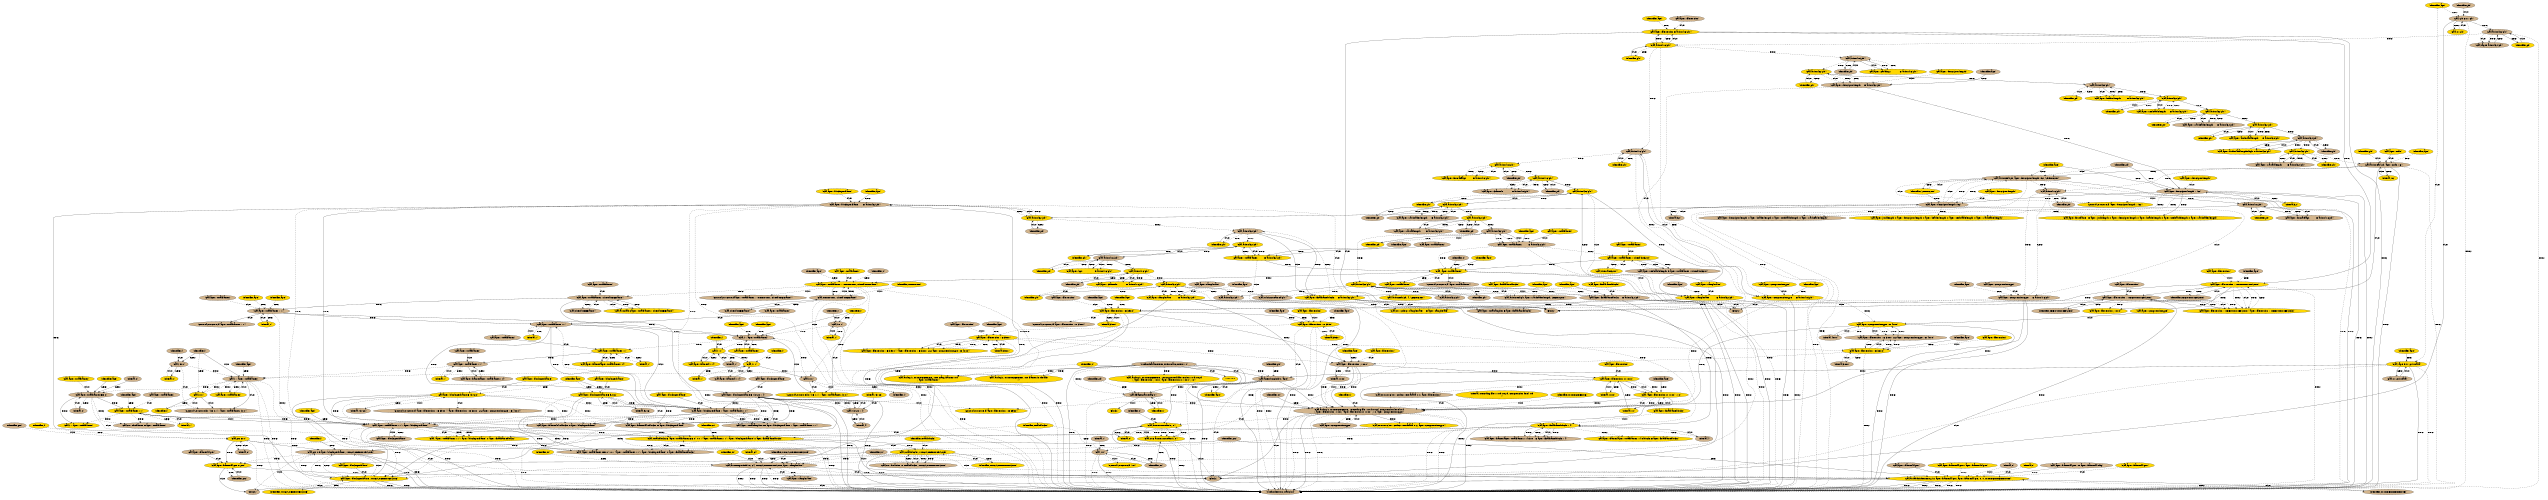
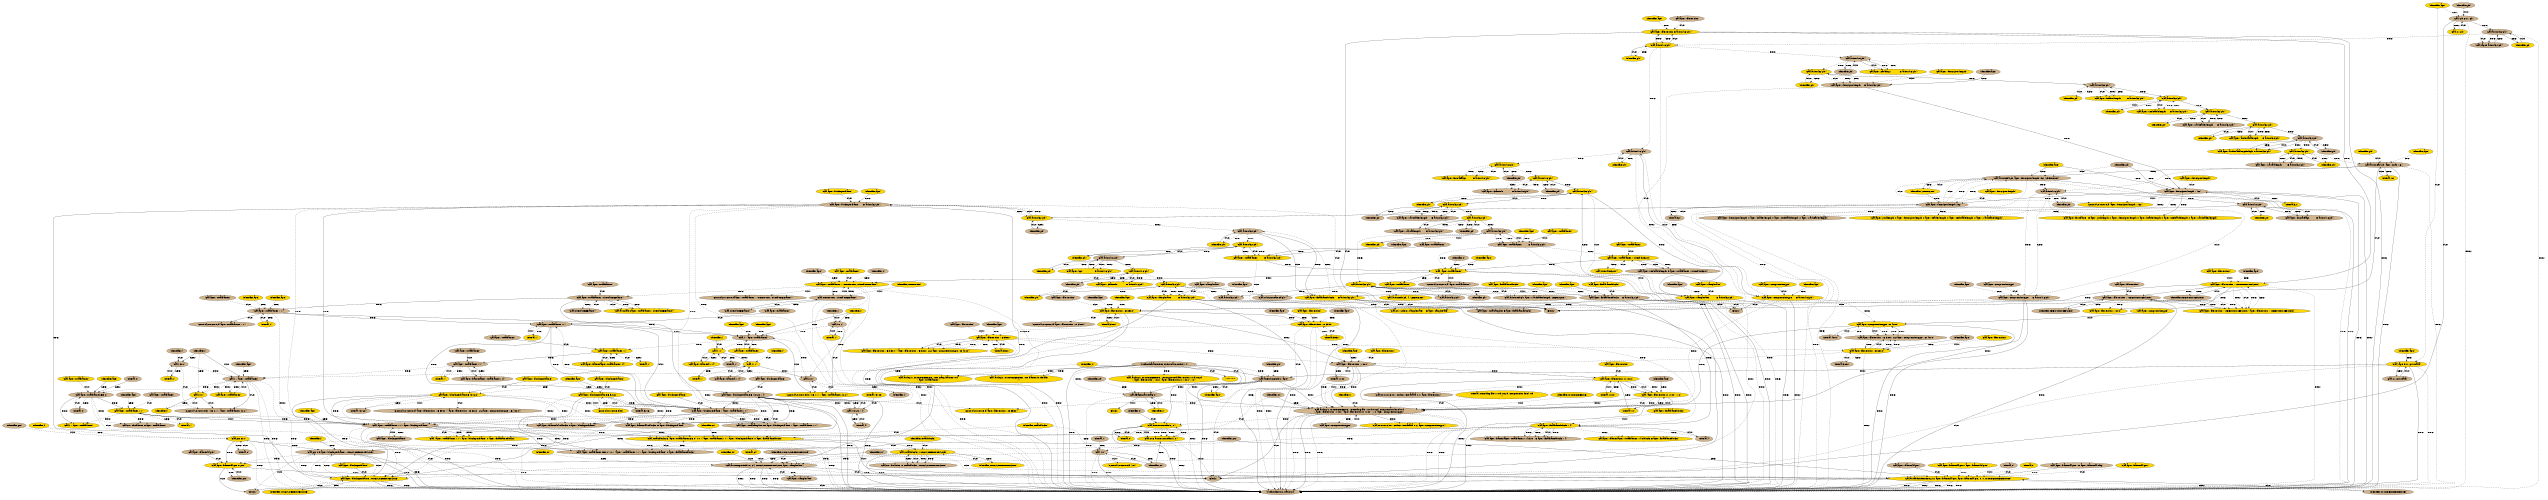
node "(Call,ape->md5)": removed
node "(ControlStructure,else)": added
edge "(Call,ape->blocksperframe = 9216)" -> "(Call,ape->frames[0].nblocks = ape->blocksperframe)": label "AST: " -> "DDG: "
